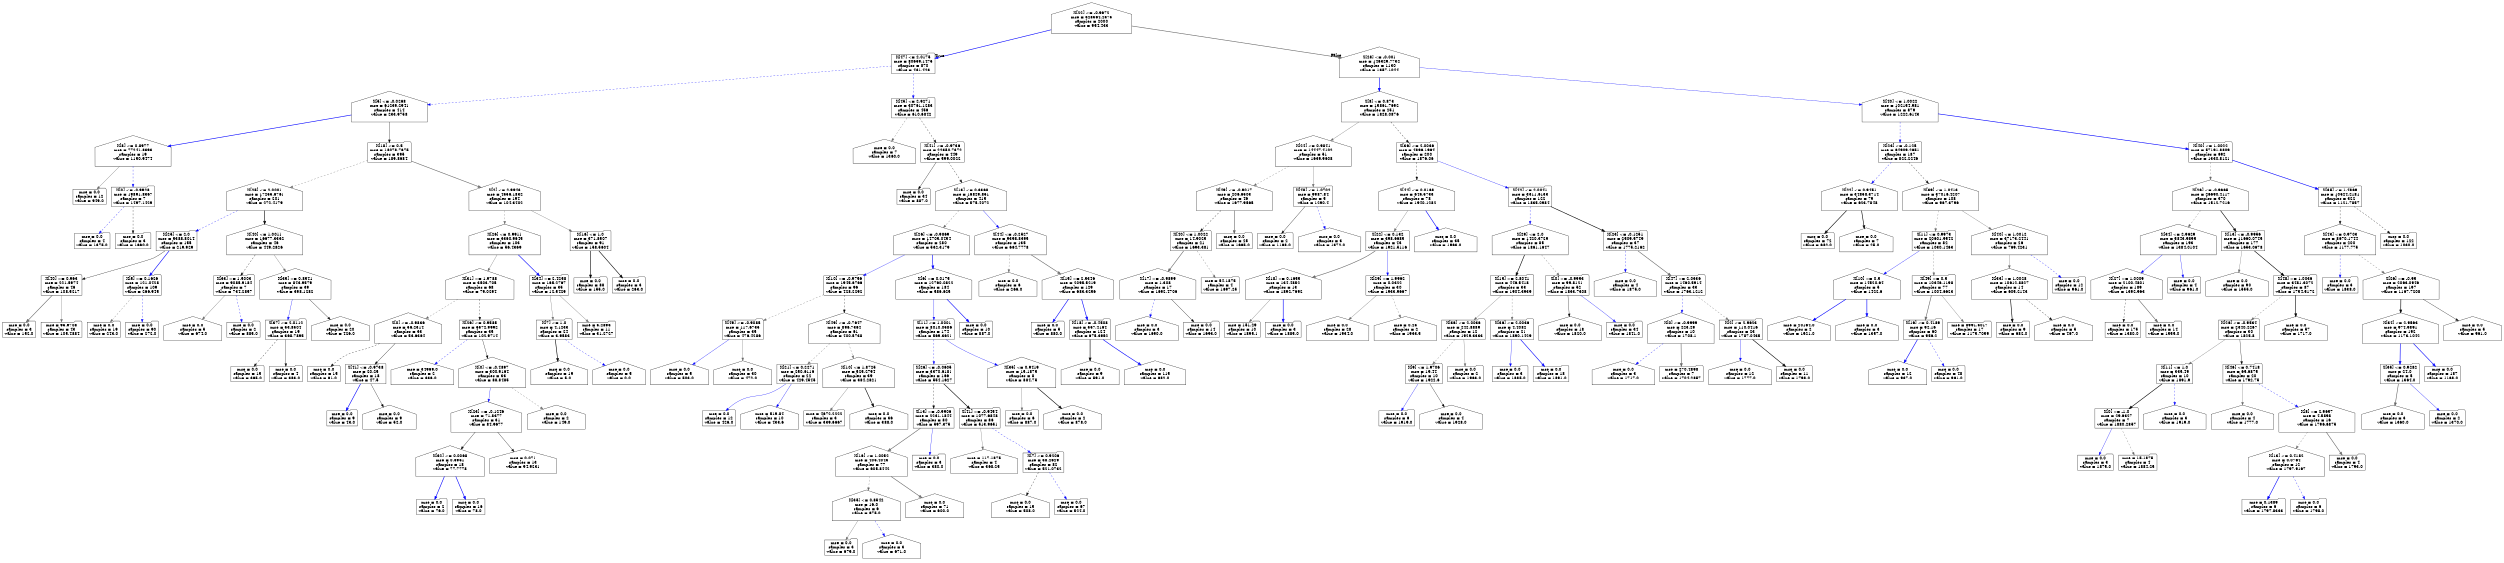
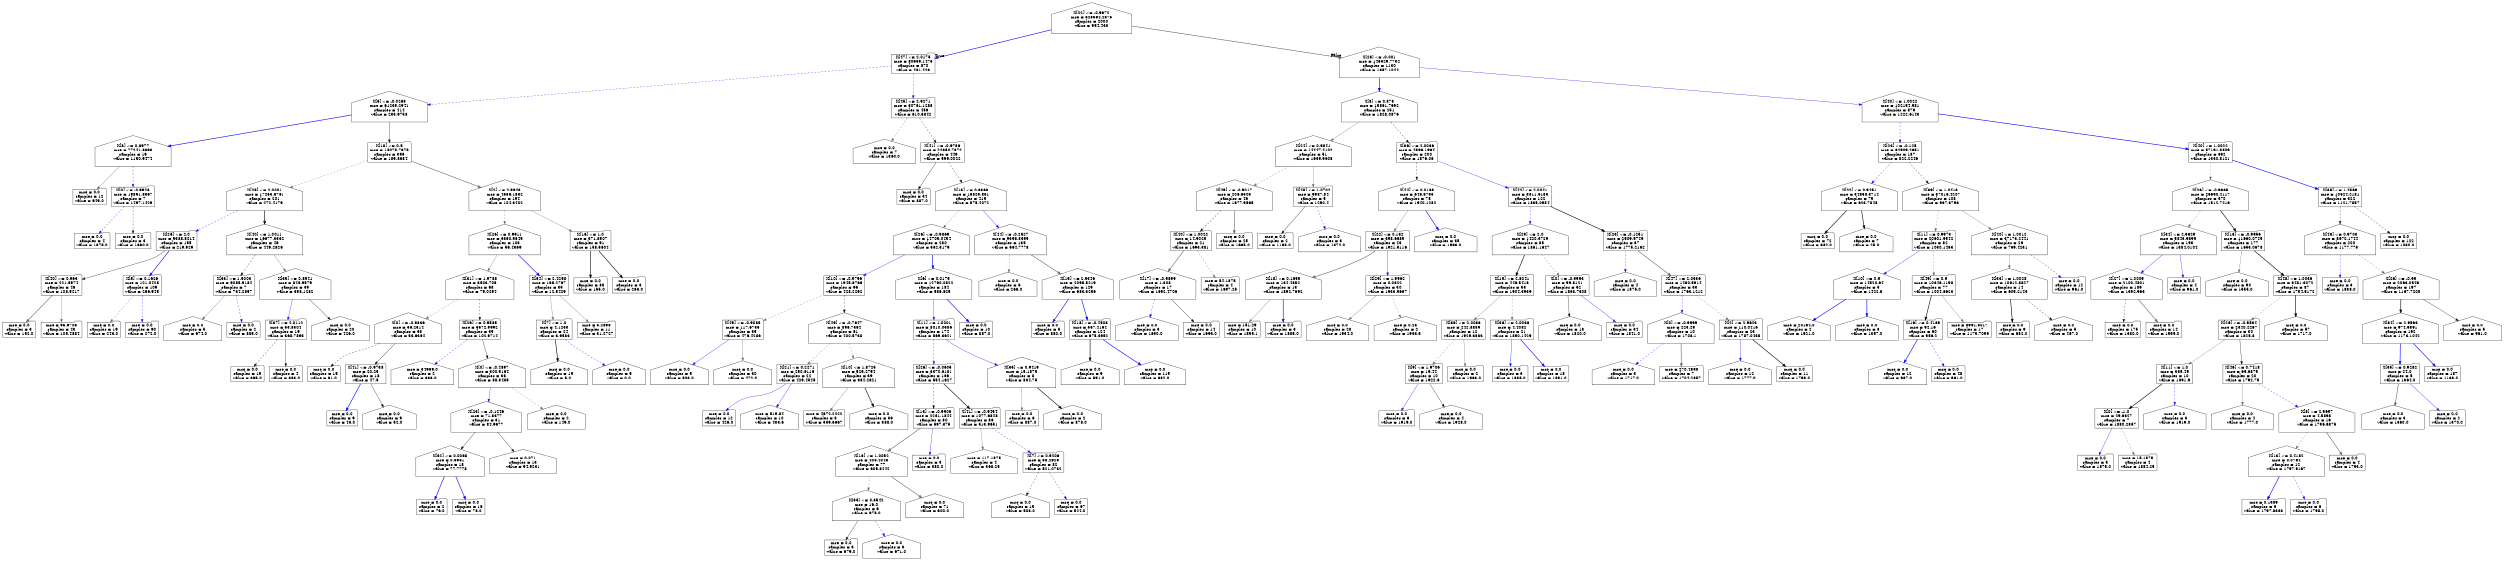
edge "X[49] <= 0.5 mse = 10346.1198 samples = 77 value = 1004.6623" -> "X[16] <= 0.4189 mse = 92.16 samples = 60 value = 956.2": color gray40 -> black
edge "X[35] <= 0.8542 mse = 16.0 samples = 6 value = 675.0" -> "mse = 0.0 samples = 3 value = 679.0": color gray40 -> black
